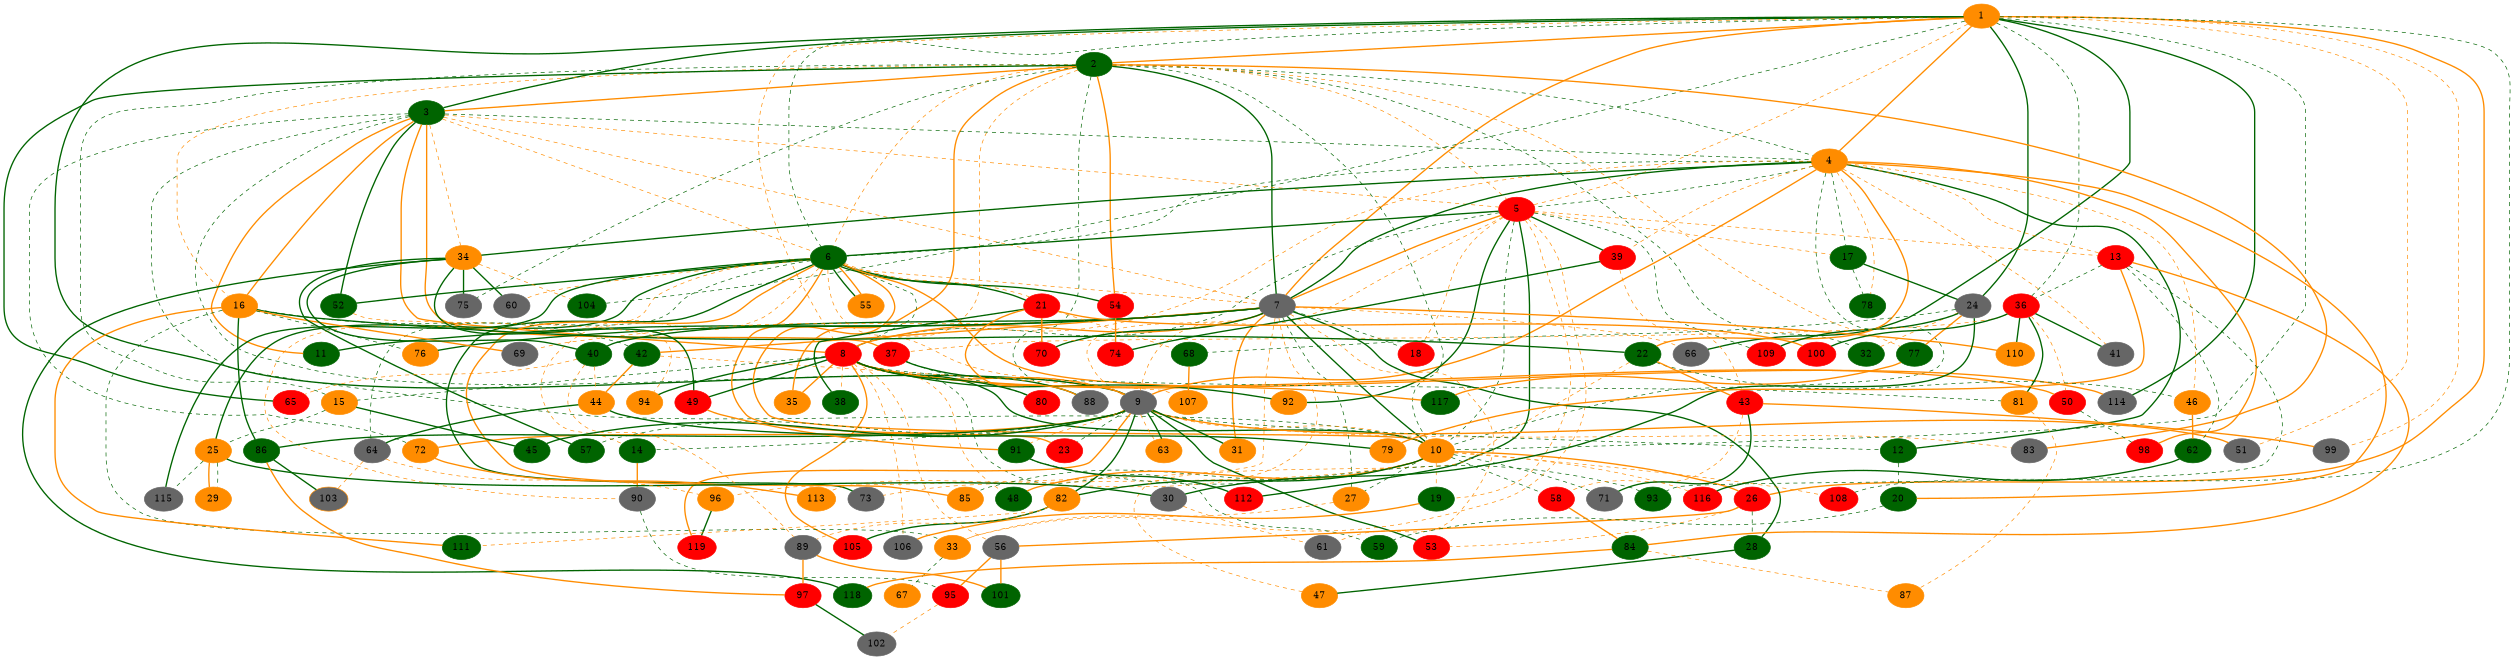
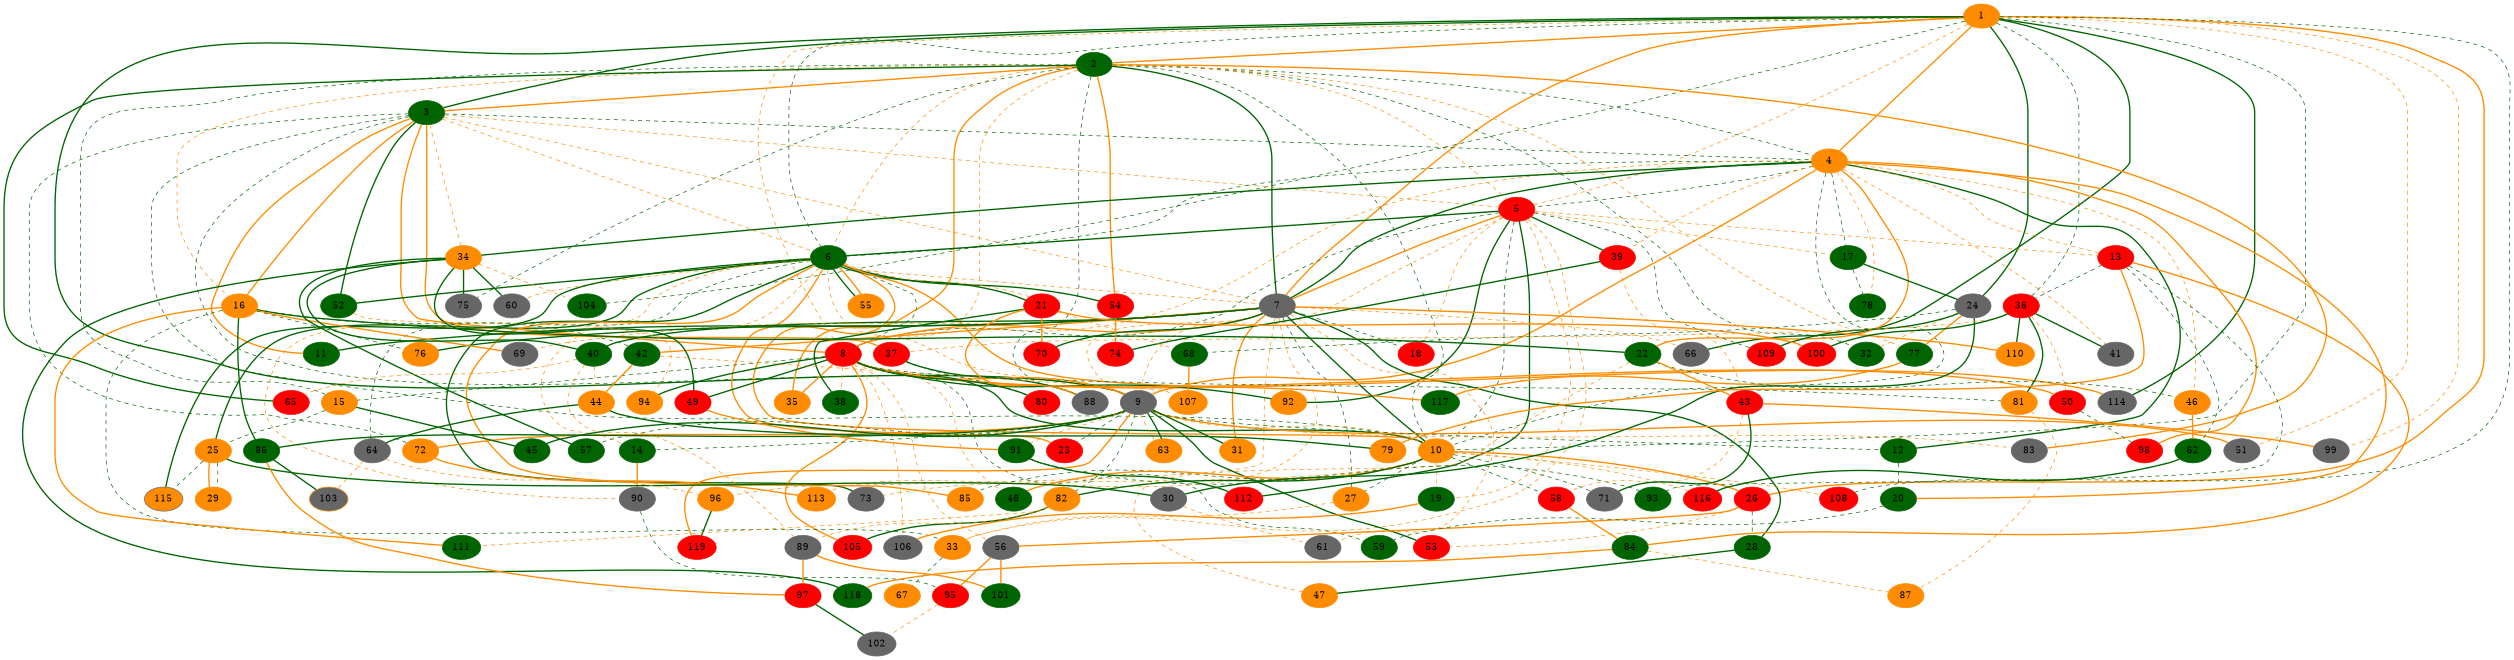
edge "9" -- "82": style bold -> dashed
node "115": fillcolor gray40 -> darkorange
